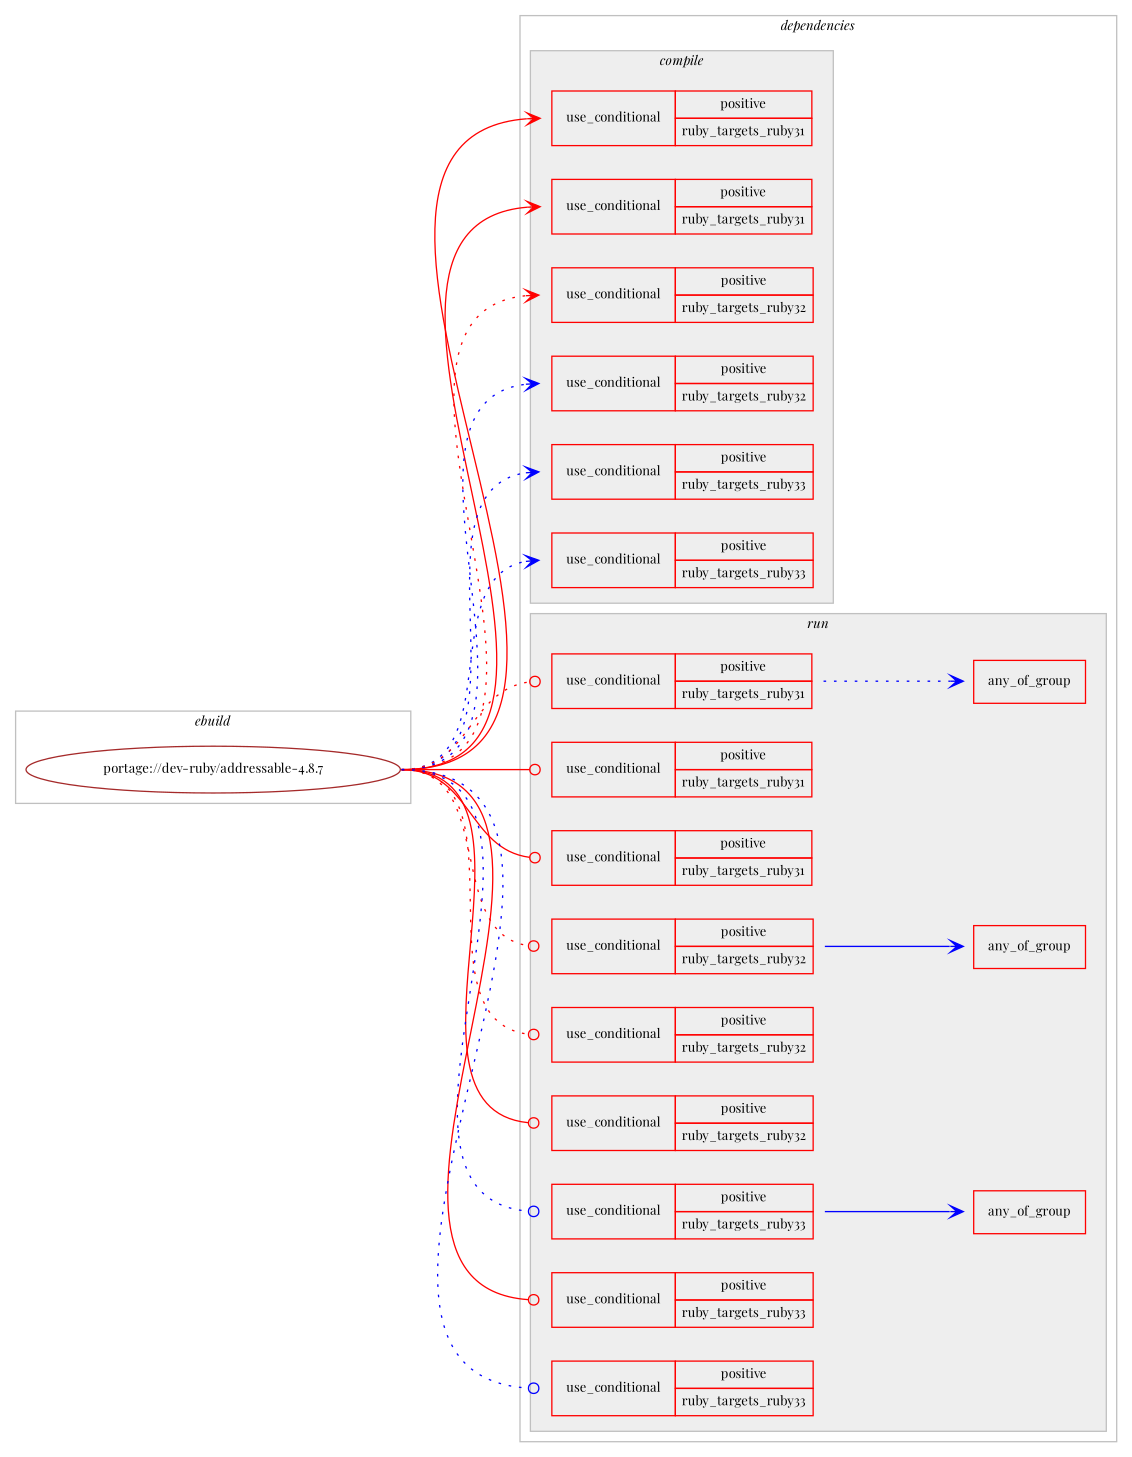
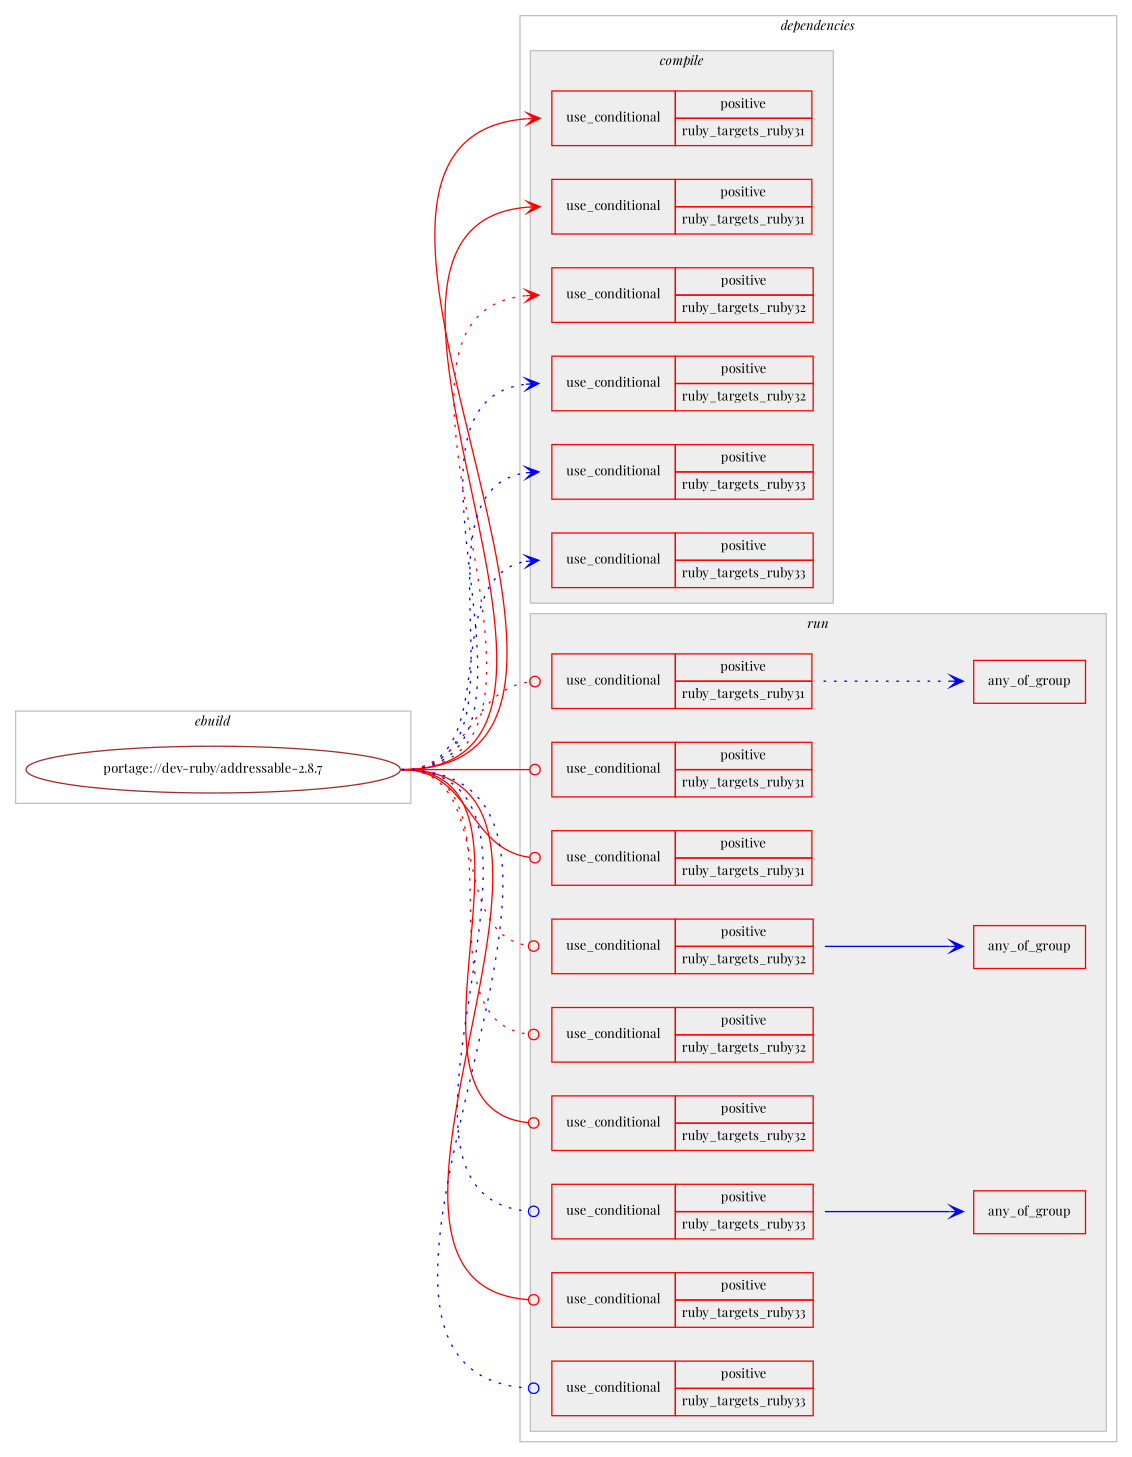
node "portage://dev-ruby/addressable-4.8.7": label "portage://dev-ruby/addressable-4.8.7" -> "portage://dev-ruby/addressable-2.8.7"
